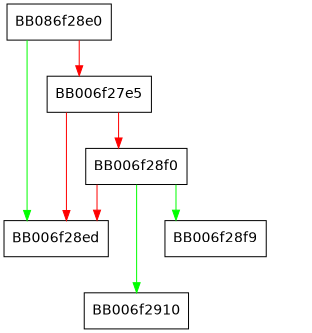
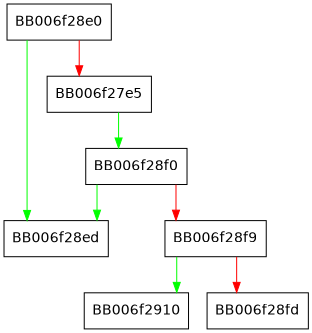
node "BB086f28e0": label "BB086f28e0" -> "BB006f28e0"
edge "BB006f27e5" -> "BB006f28f0": color red -> green
edge "BB006f27e5" -> "BB006f28ed": removed
edge "BB006f28f0" -> "BB006f28ed": color red -> green
edge "BB006f28f0" -> "BB006f28f9": color green -> red
edge "BB006f28f0" -> "BB006f2910": now "BB006f28f9" -> "BB006f2910"
node "BB006f28fd": added
